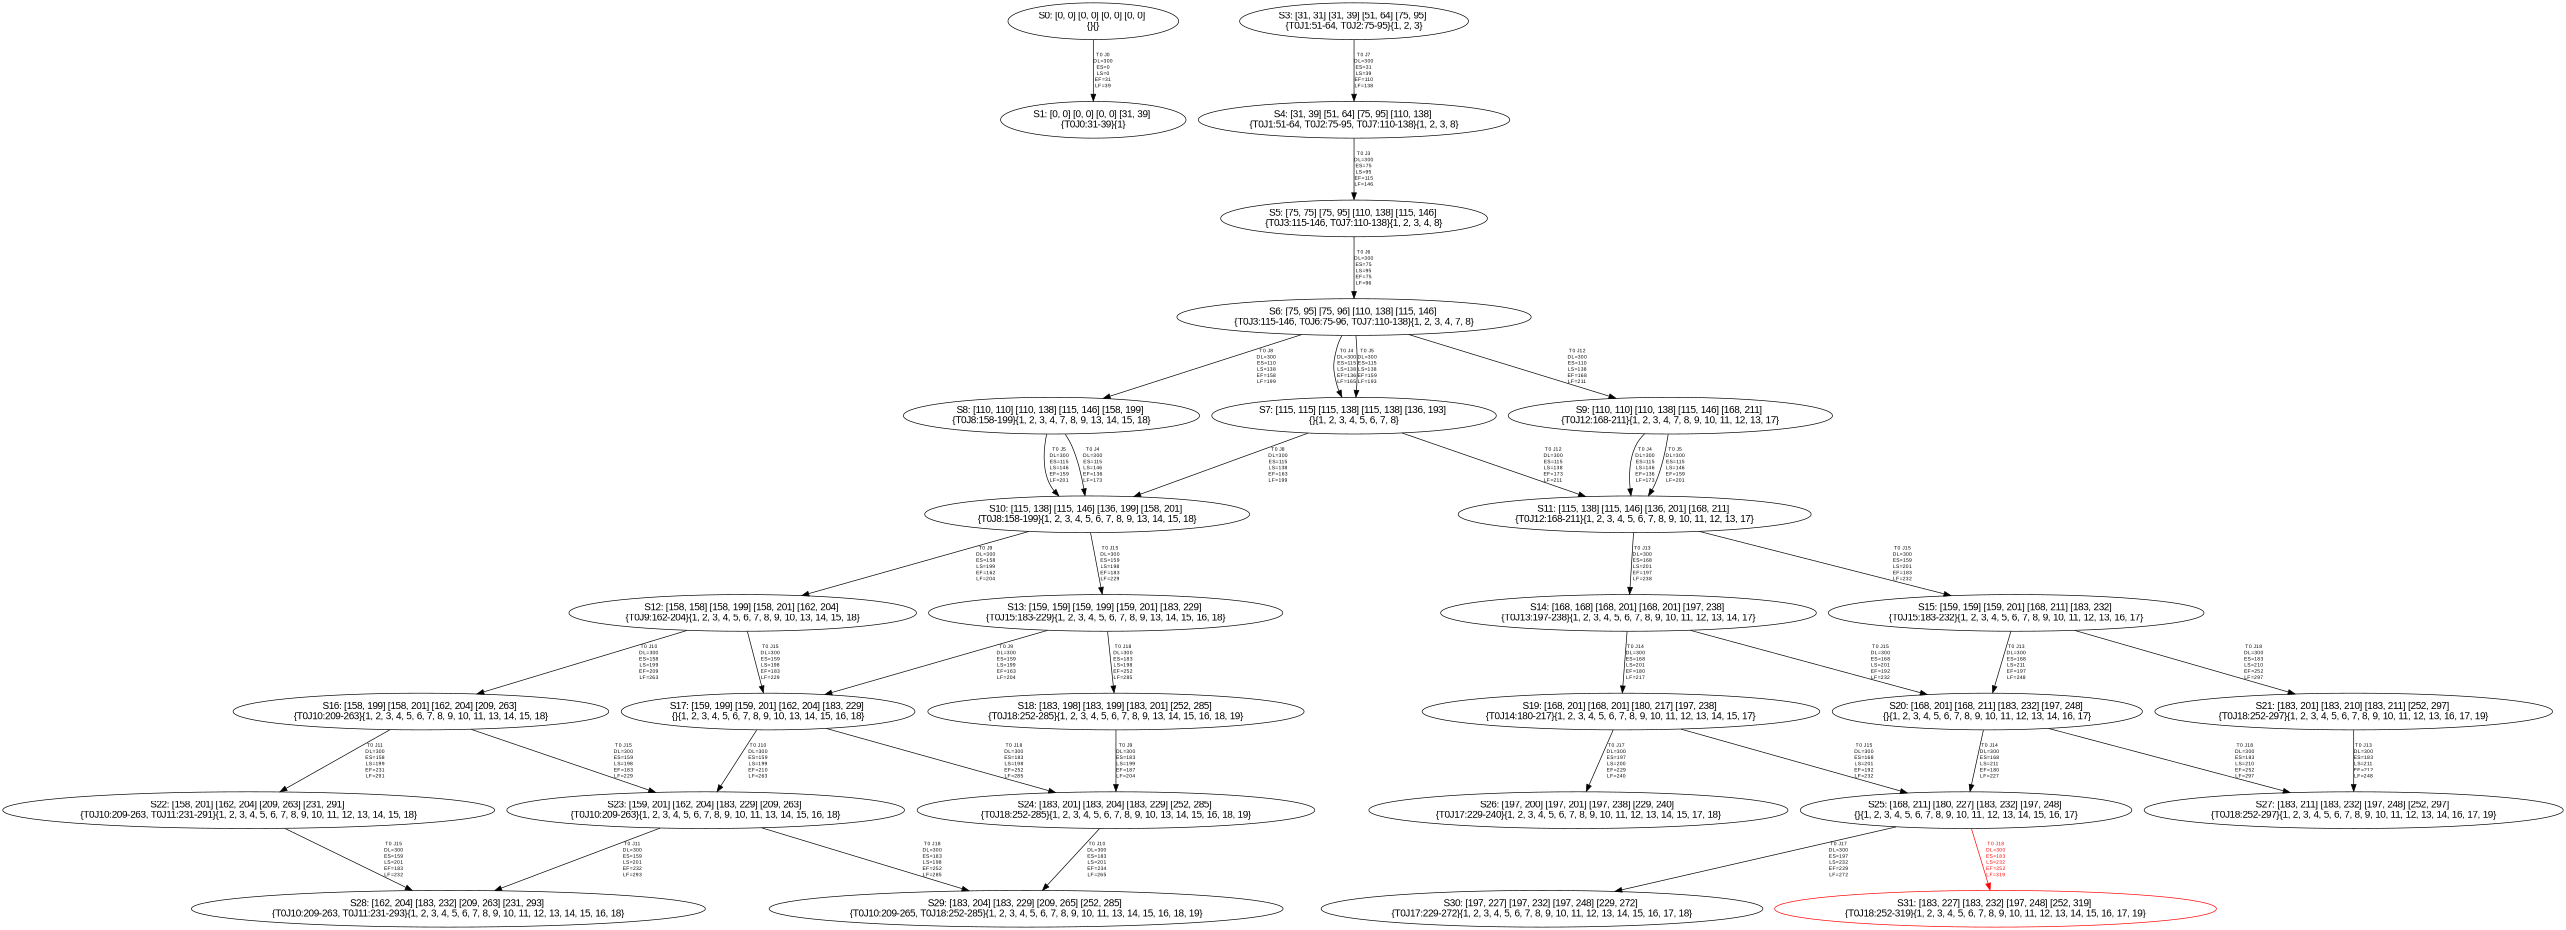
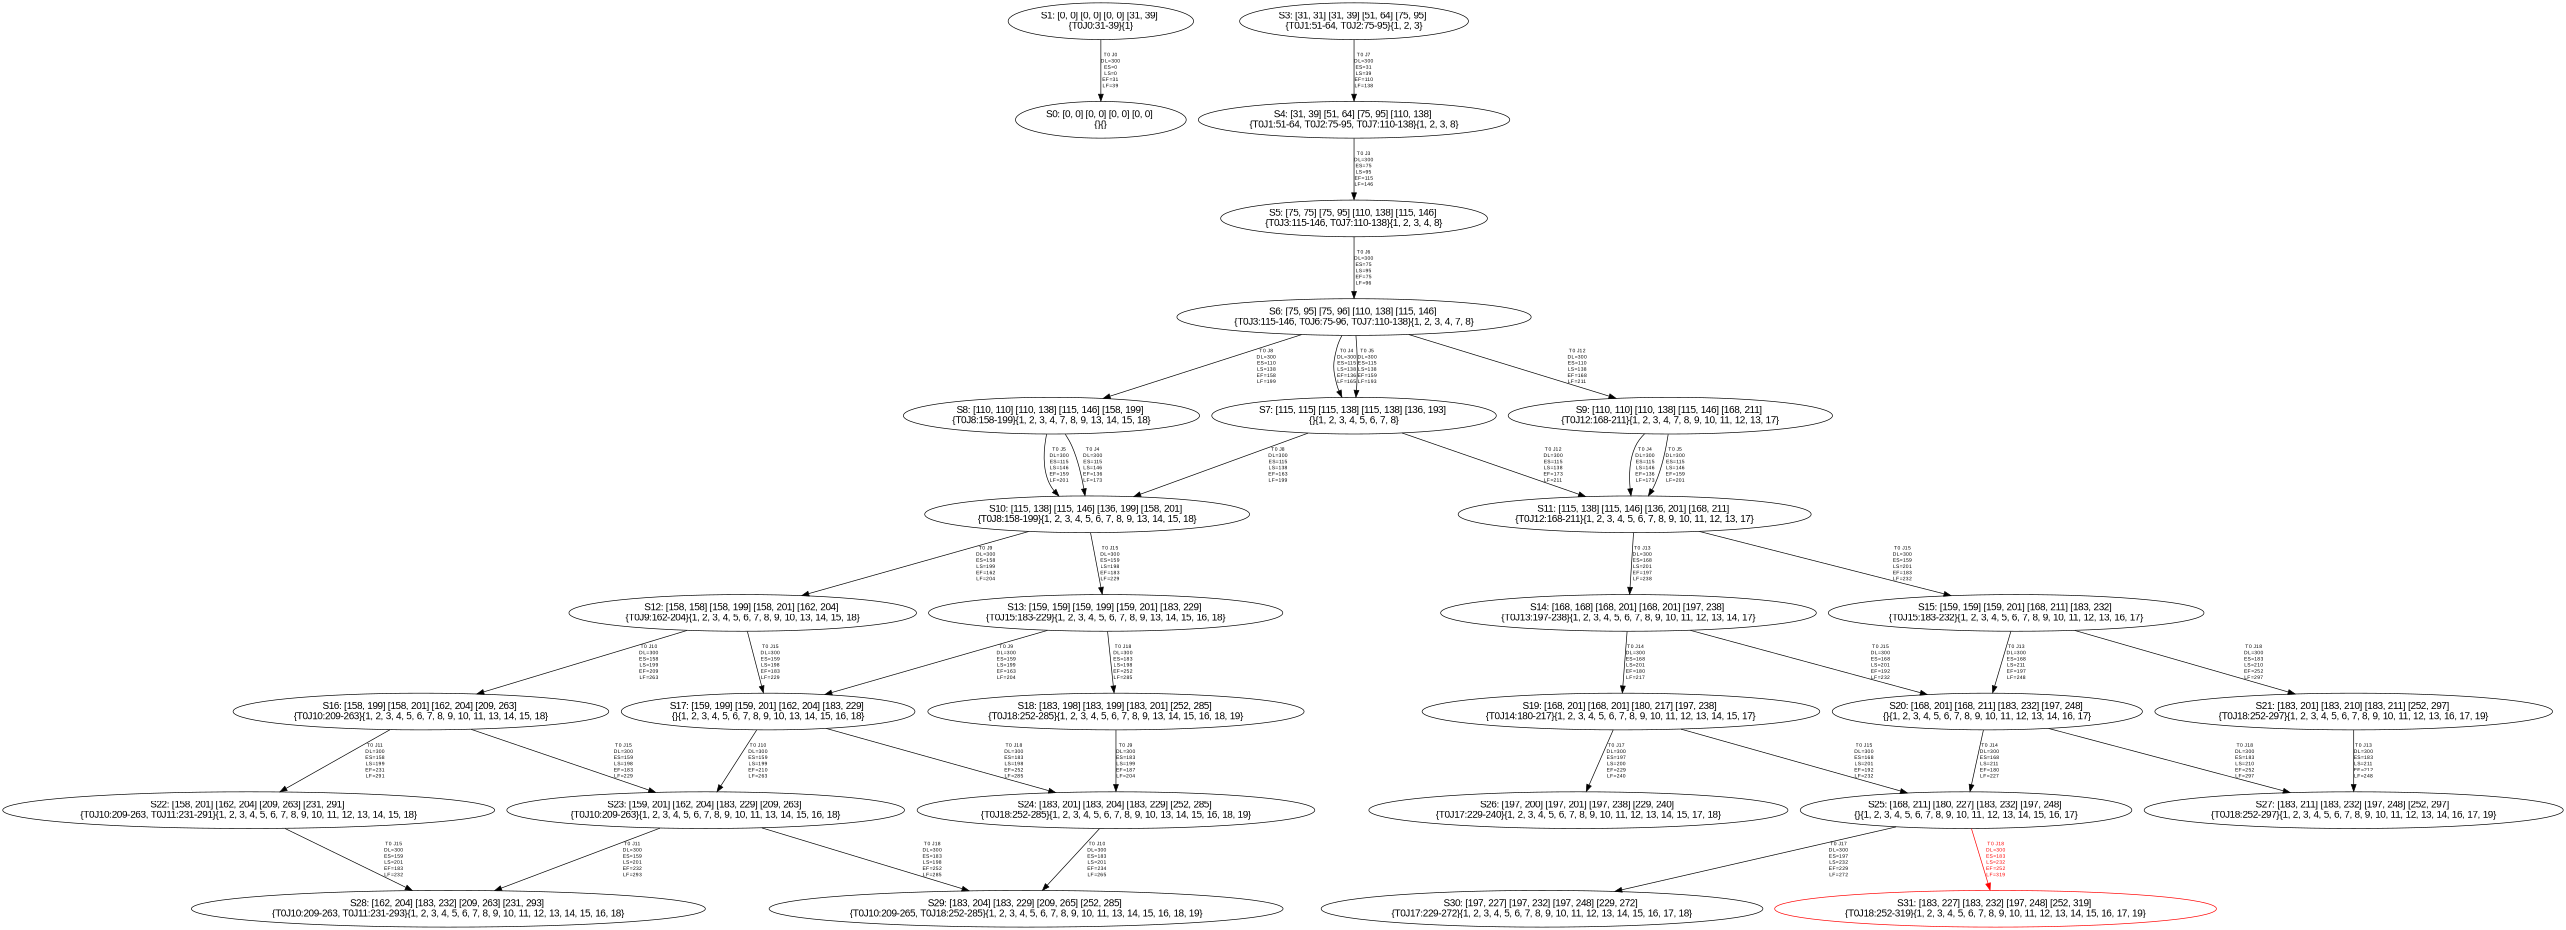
edge "S0: [0, 0] [0, 0] [0, 0] [0, 0] {}{}" -> "S1: [0, 0] [0, 0] [0, 0] [31, 39] {T0J0:31-39}{1}": reversed
